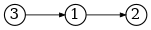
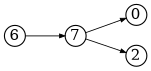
node "3": label "3" -> "6"
node "1": label "1" -> "7"
node "0": added
